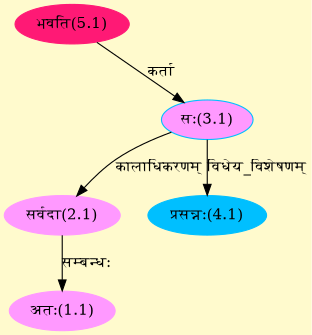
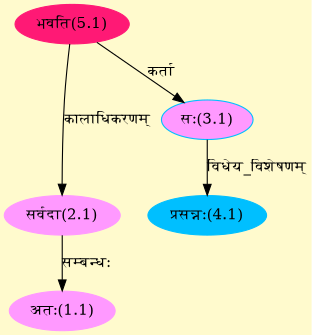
edge "सः(3.1)" -> "सर्वदा(2.1)": now "भवति(5.1)" -> "सर्वदा(2.1)"
